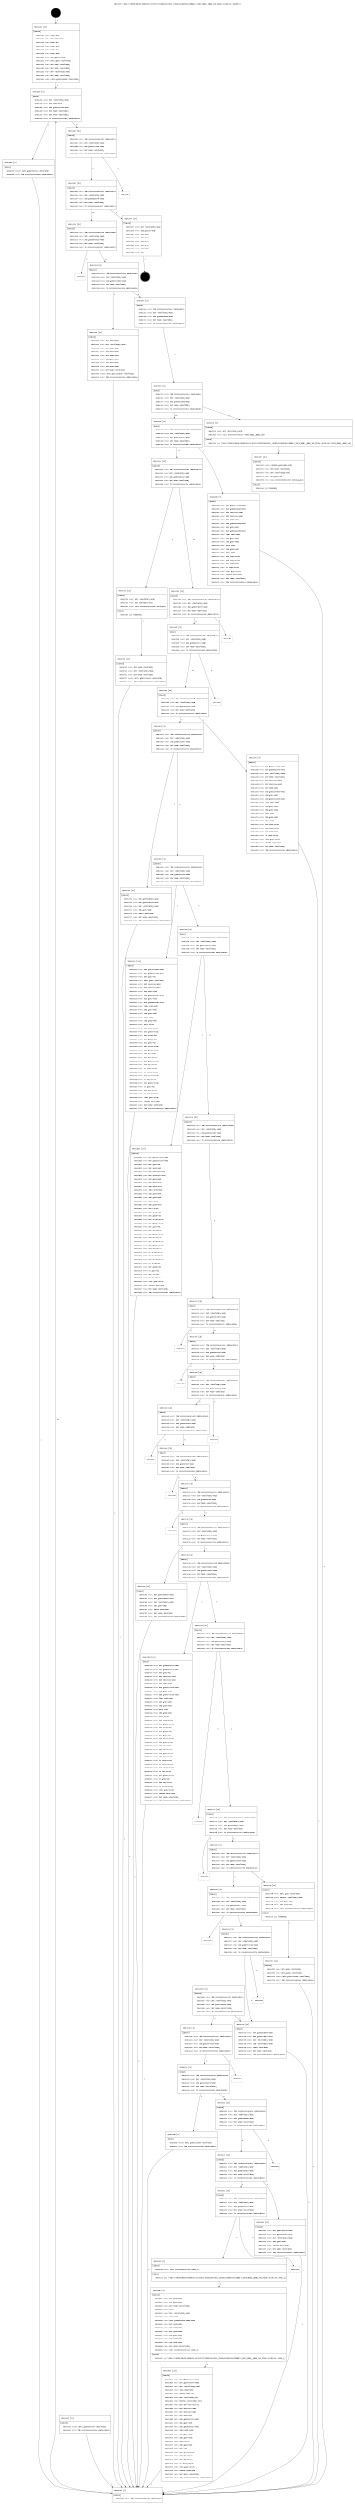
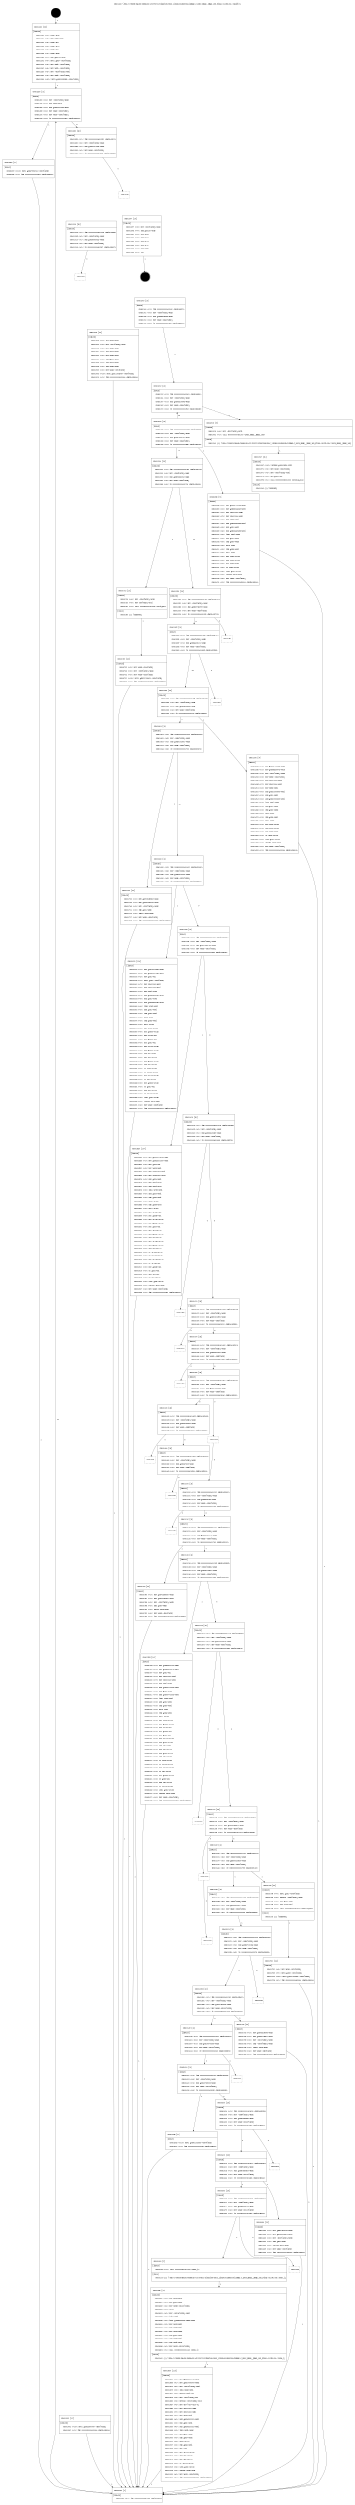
node "0x4012ec [28]": removed
node "0x401324 [28]": removed
edge "0x40135c [28]" -> "0x401378 [28]": reversed
node "0x401ffe": added
edge "0x4014e4 [28]" -> "0x401500 [28]": now "0x401b46" -> "0x401500 [28]"
edge "0x4015a8 [28]" -> "0x40200d": now "0x401704" -> "0x40200d"
edge "0x4015c4 [28]" -> "0x4017cf [30]": now "0x4015c4 [28]" -> "0x4015e0 [28]"
